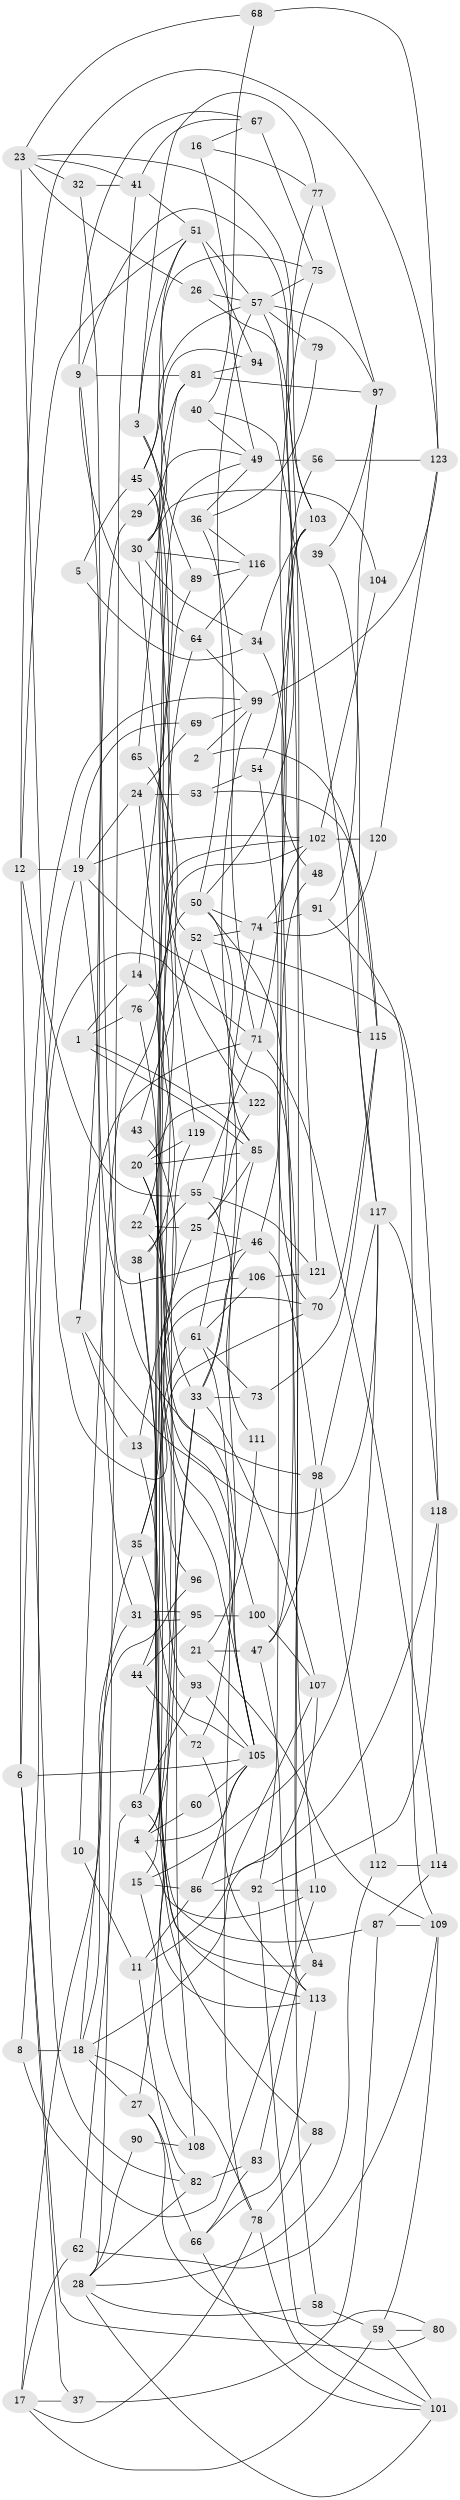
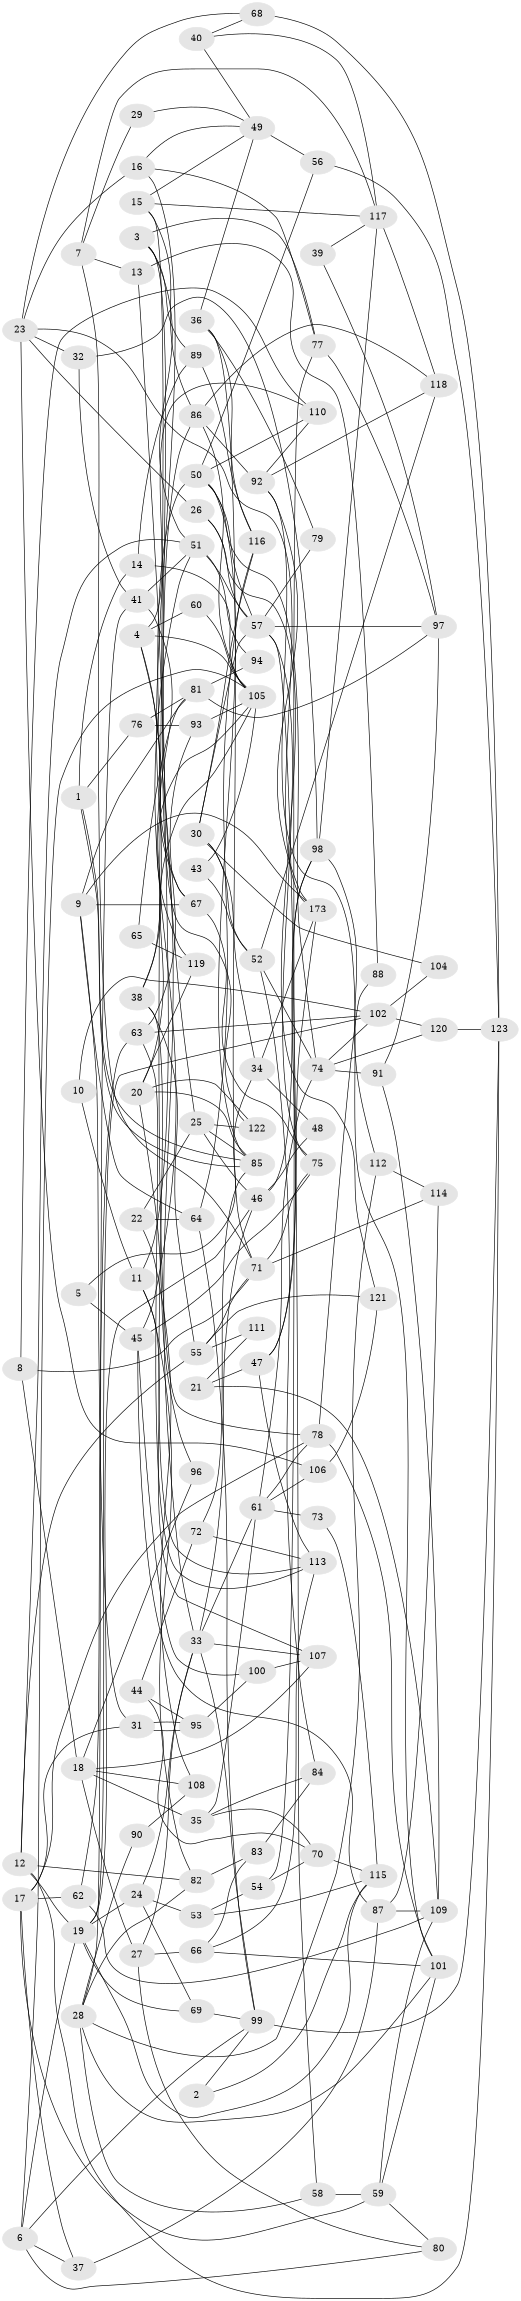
edge "23" -- "41": now "23" -- "16"
edge "94" -- "30": removed
node "103": label "103" -> "173"
edge "33" -- "73": now "33" -- "61"
